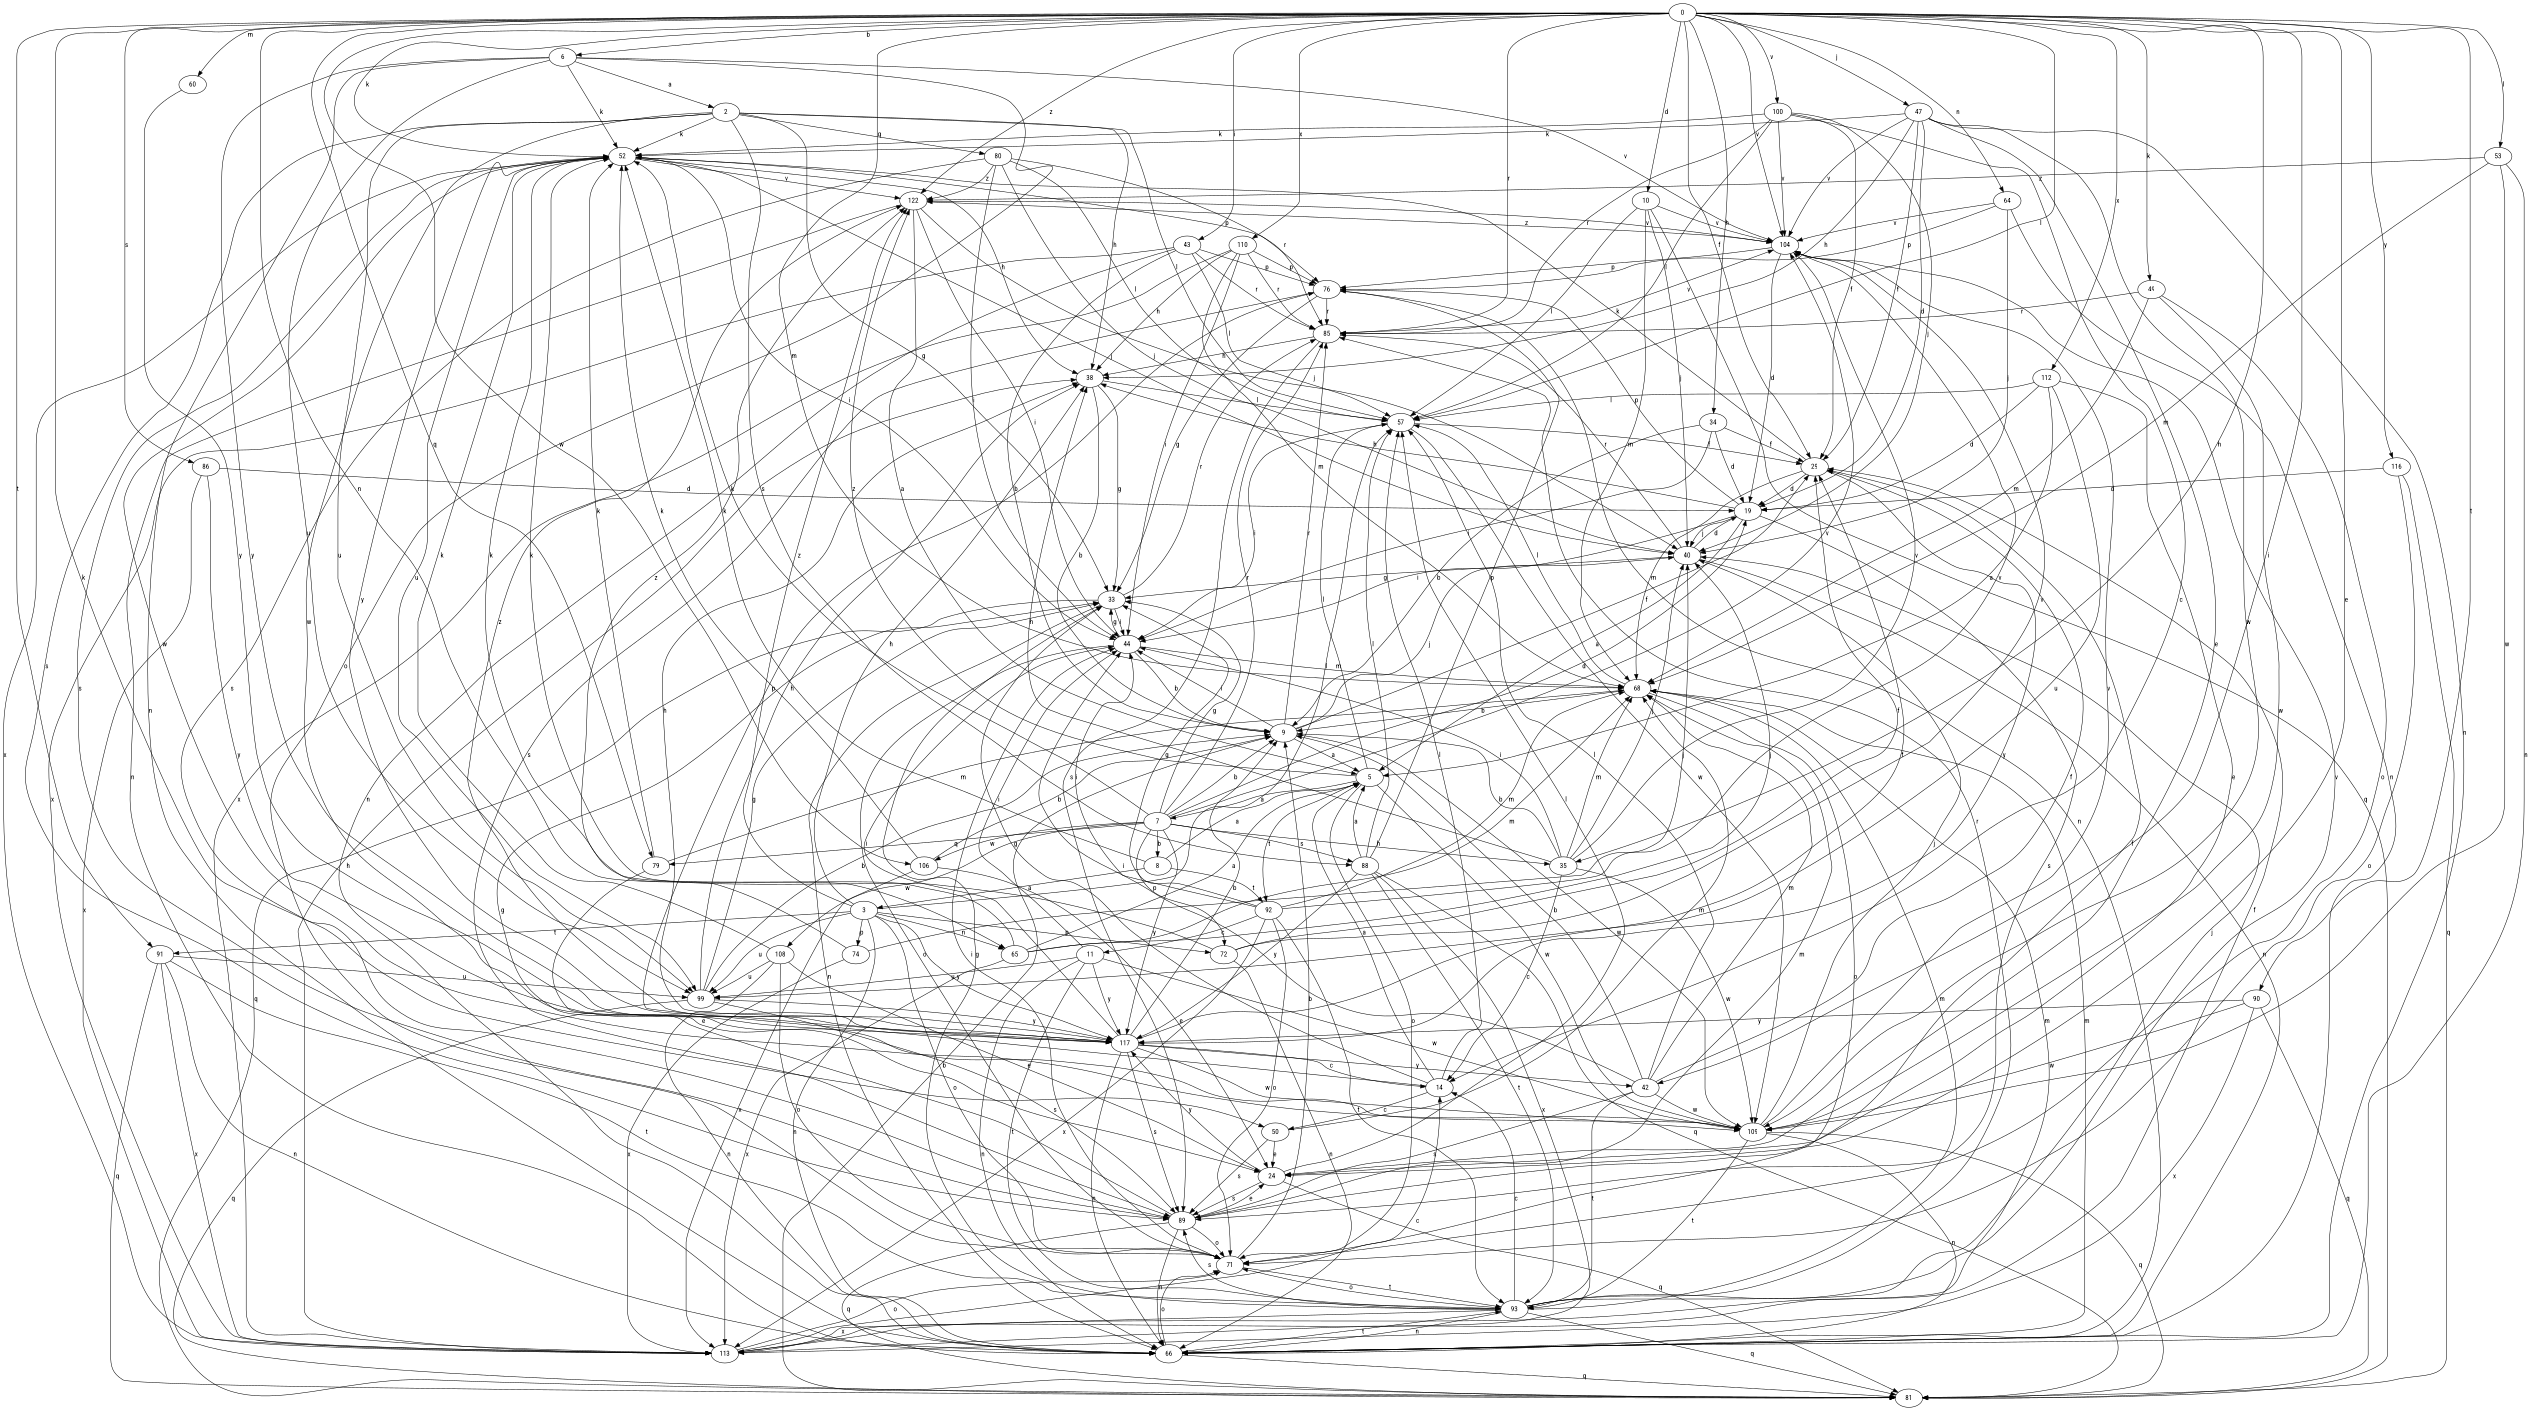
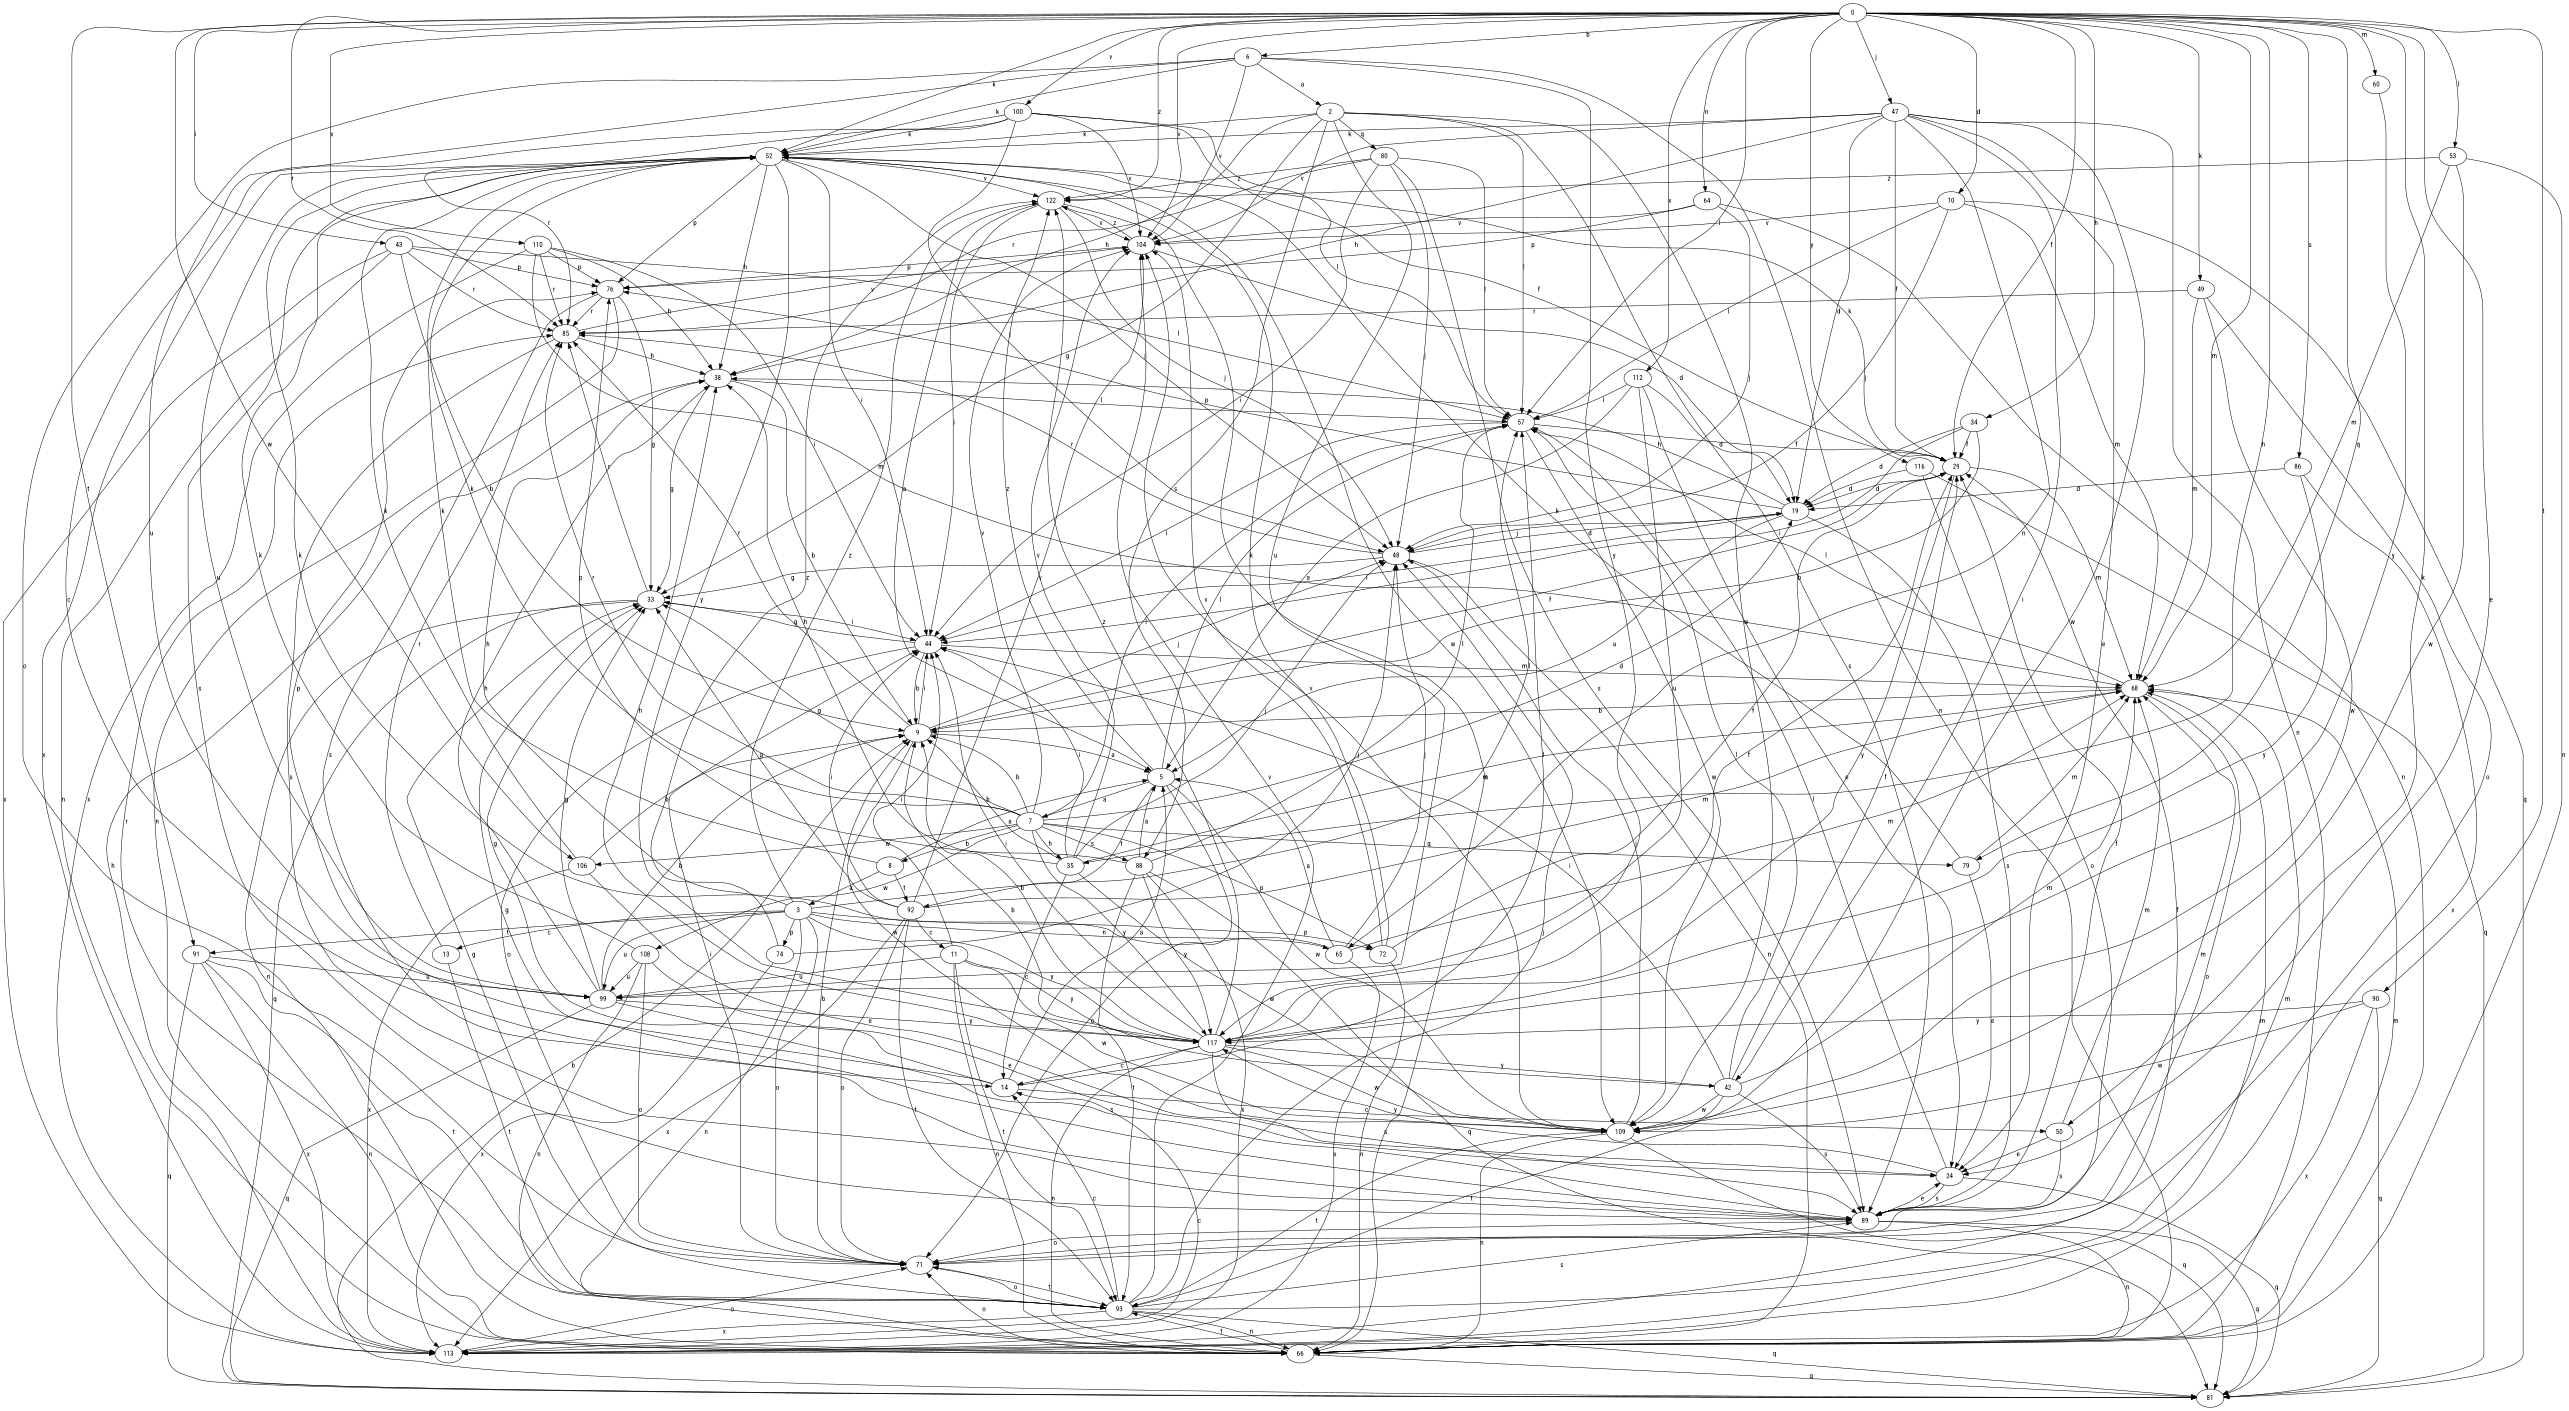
edge "0" -> "65": now "47" -> "65"
edge "0" -> "42": now "47" -> "42"
edge "7" -> "57": added, label "l"
node "40": label "40" -> "48"
node "13": added
